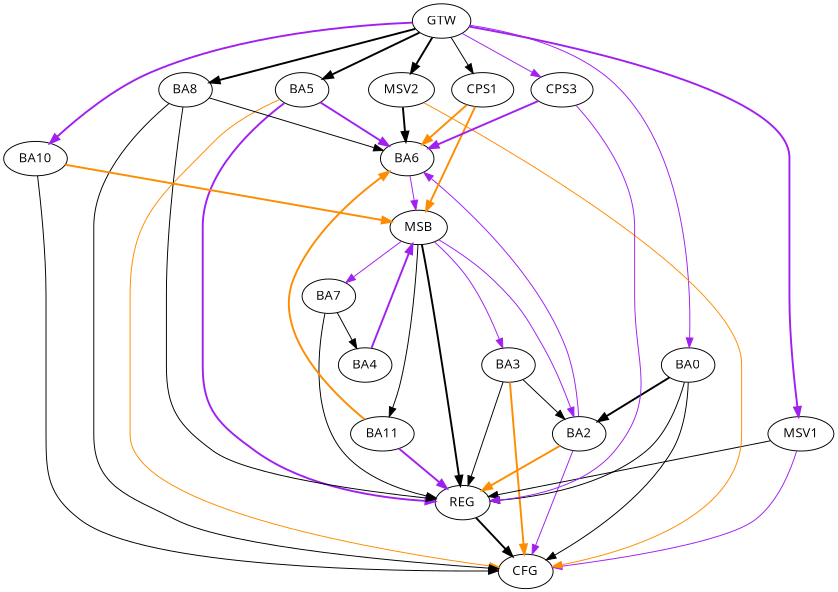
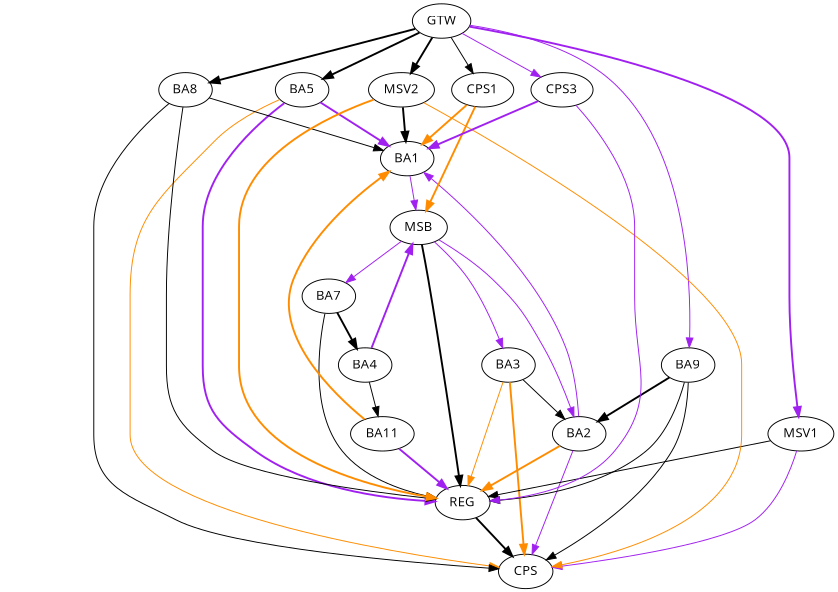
node "BA10": removed
node "BA6": label "BA6" -> "BA1"
edge "MSV2" -> "REG": added
edge "BA7" -> "BA4": style solid -> bold
edge "MSB" -> "BA11": now "BA4" -> "BA11"
node "BA0": label "BA0" -> "BA9"
edge "BA3" -> "REG": color black -> darkorange
node "CFG": label "CFG" -> "CPS"
